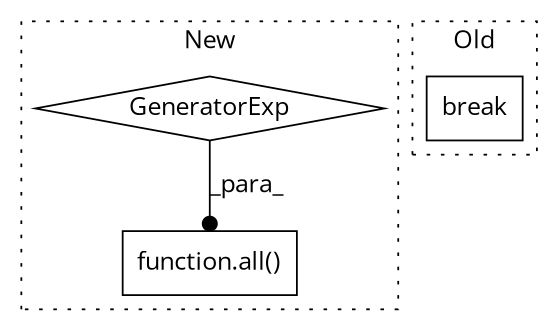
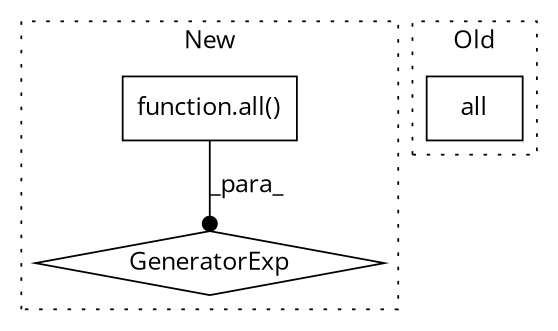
node "break": label "break" -> "all"
edge "GeneratorExp" -> "function.all()": reversed
